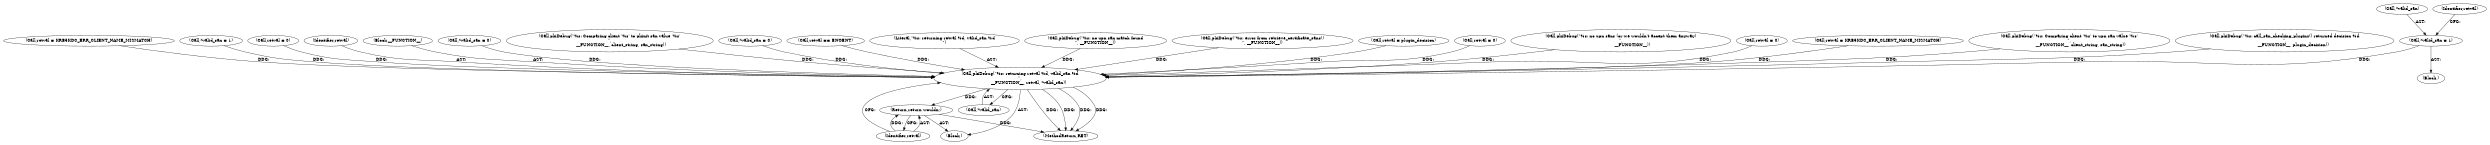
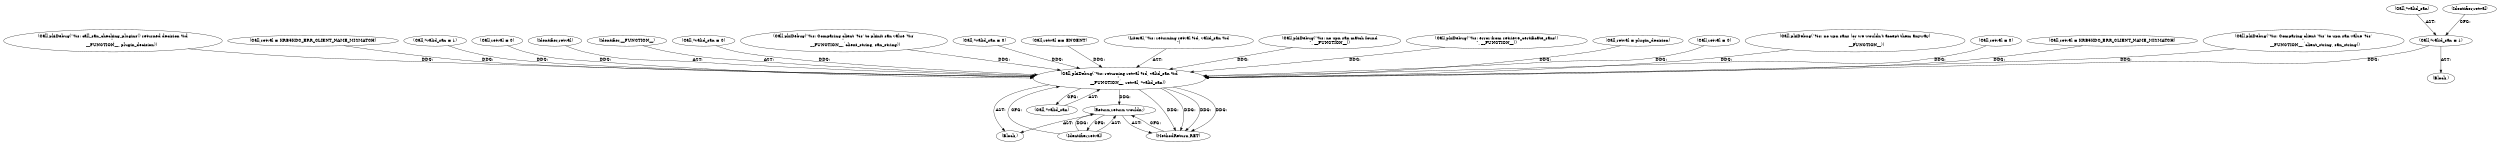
node "(Block,__FUNCTION__)": label "(Block,__FUNCTION__)" -> "(Identifier,__FUNCTION__)"
edge "(Return,return wouldn;)" -> "(MethodReturn,RET)": label "DDG: " -> "AST: "
edge "(MethodReturn,RET)" -> "(Return,return wouldn;)": added, label "CFG:"
